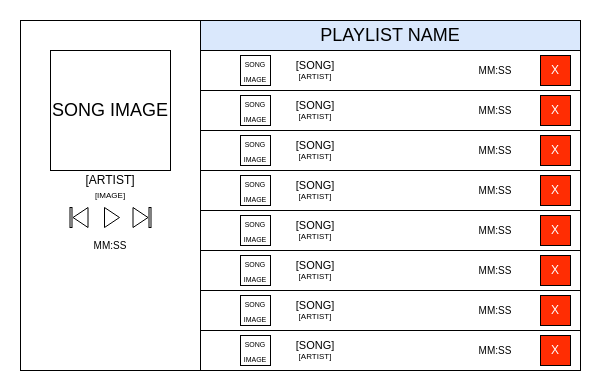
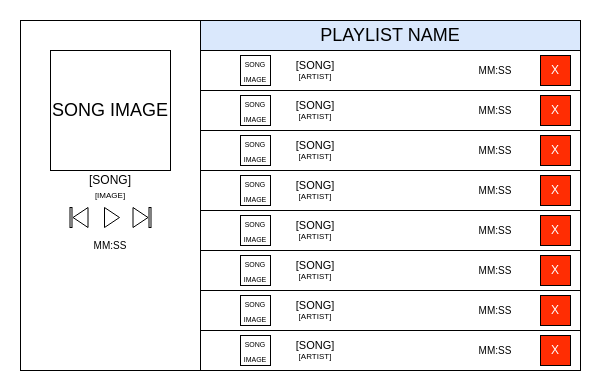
node "[ARTIST]": label "[ARTIST]" -> "[SONG]"
